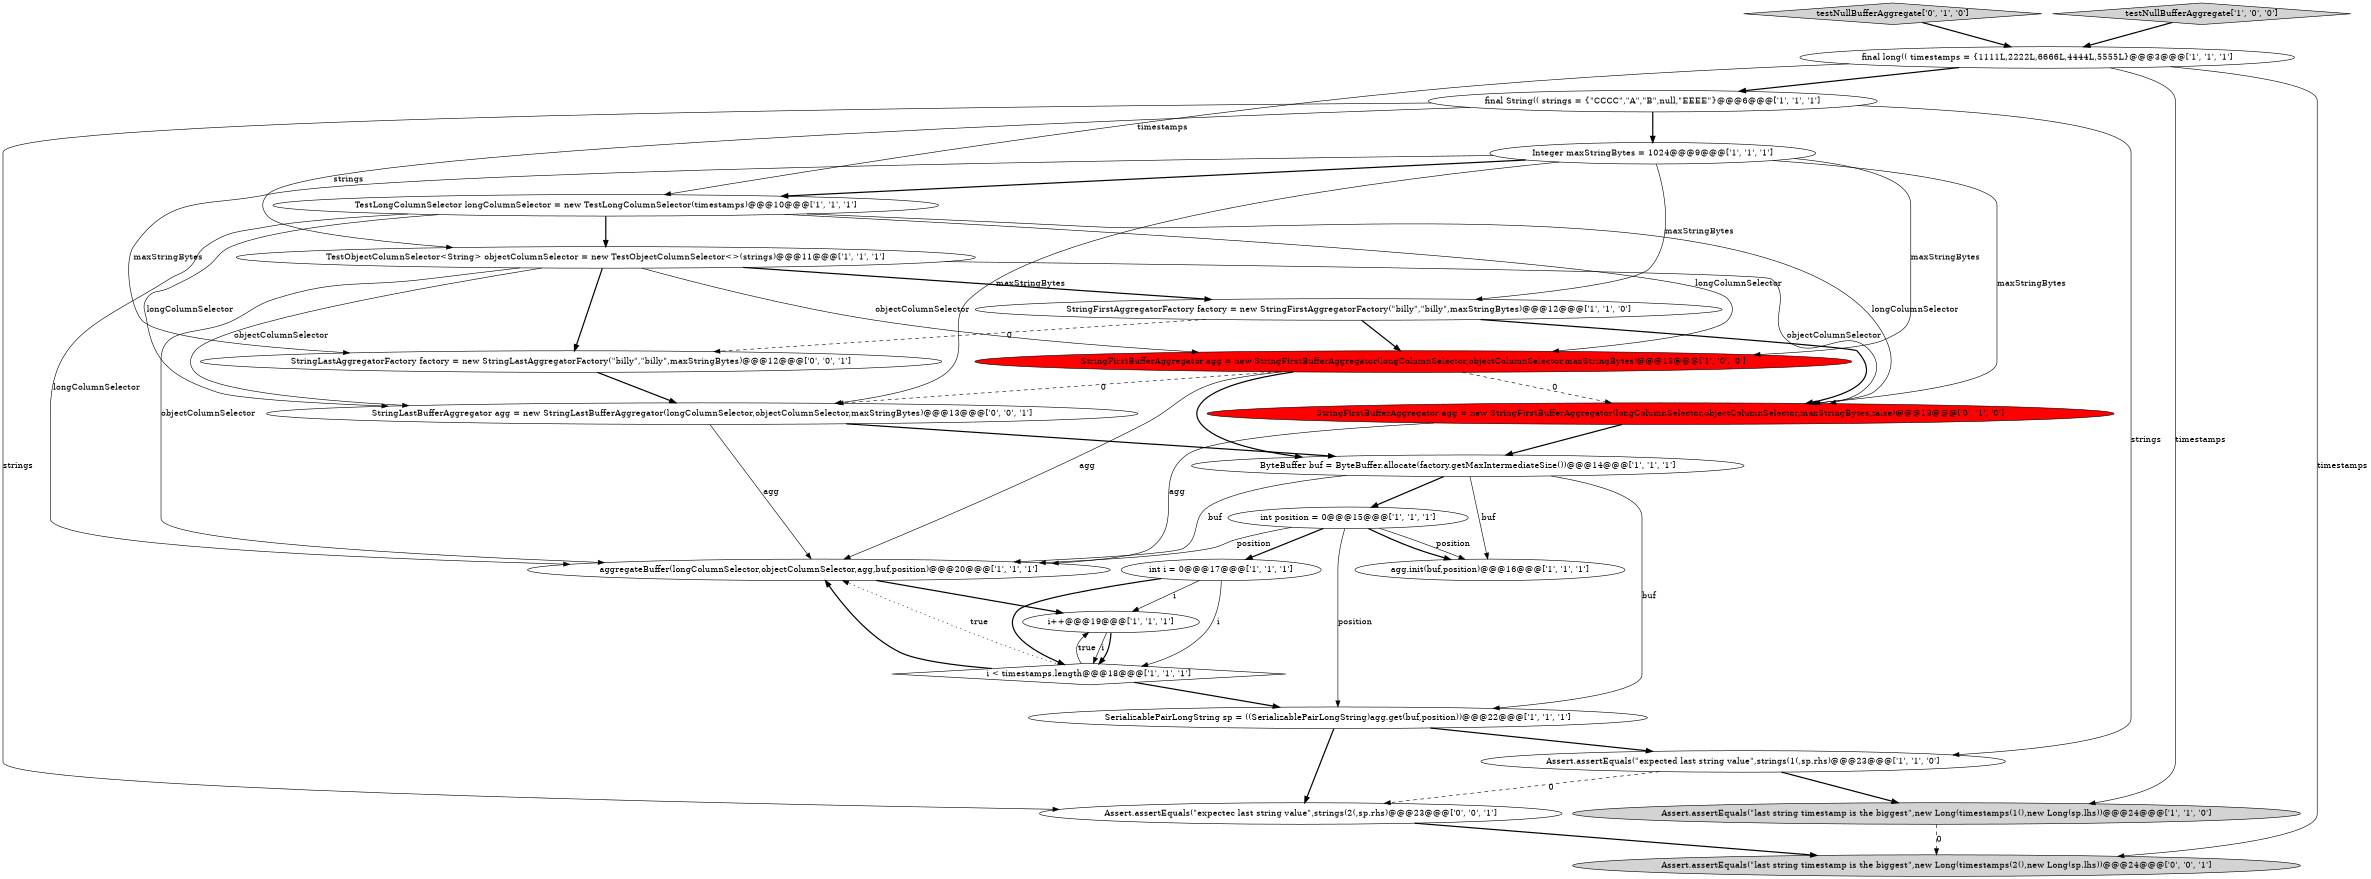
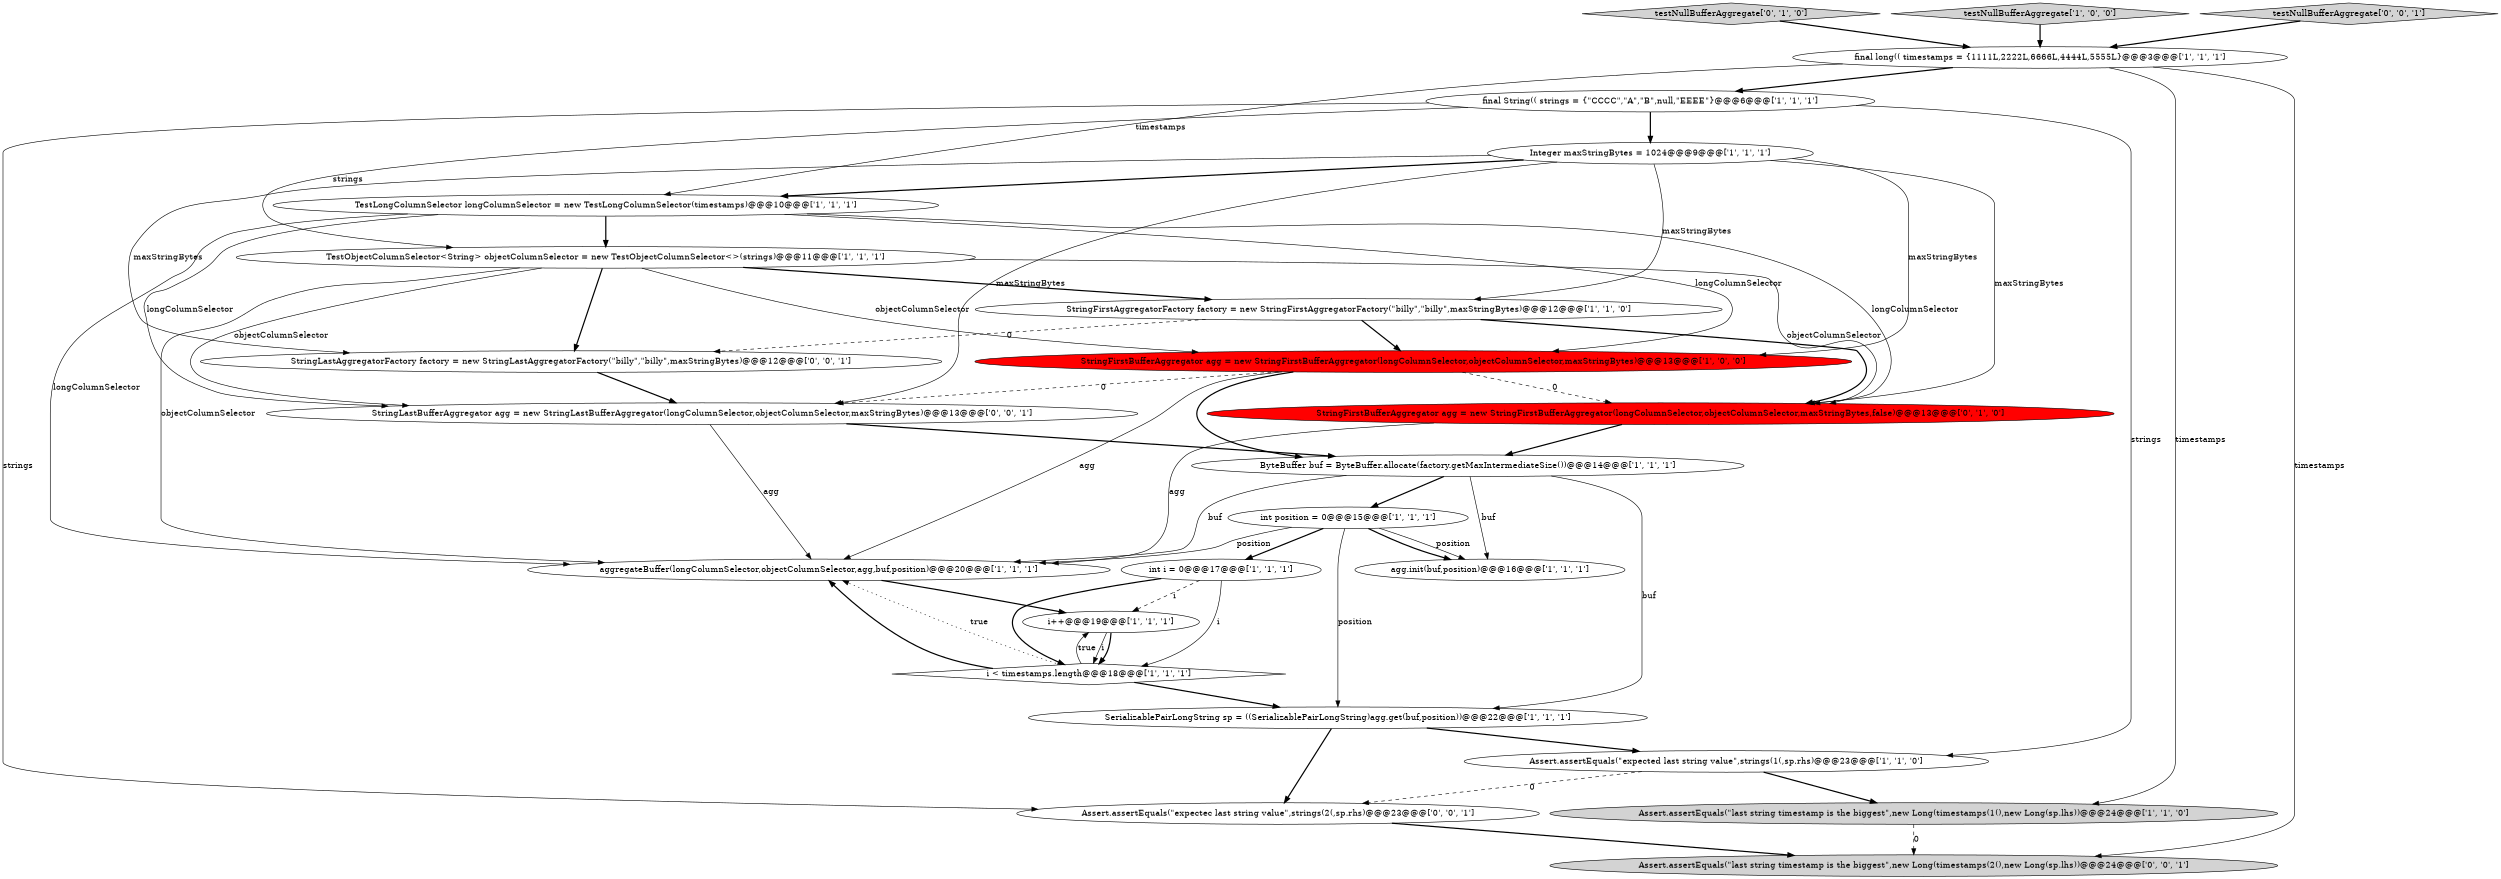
node "testNullBufferAggregate['0', '0', '1']": added
edge "int i = 0@@@17@@@['1', '1', '1']" -> "i++@@@19@@@['1', '1', '1']": style solid -> dashed
